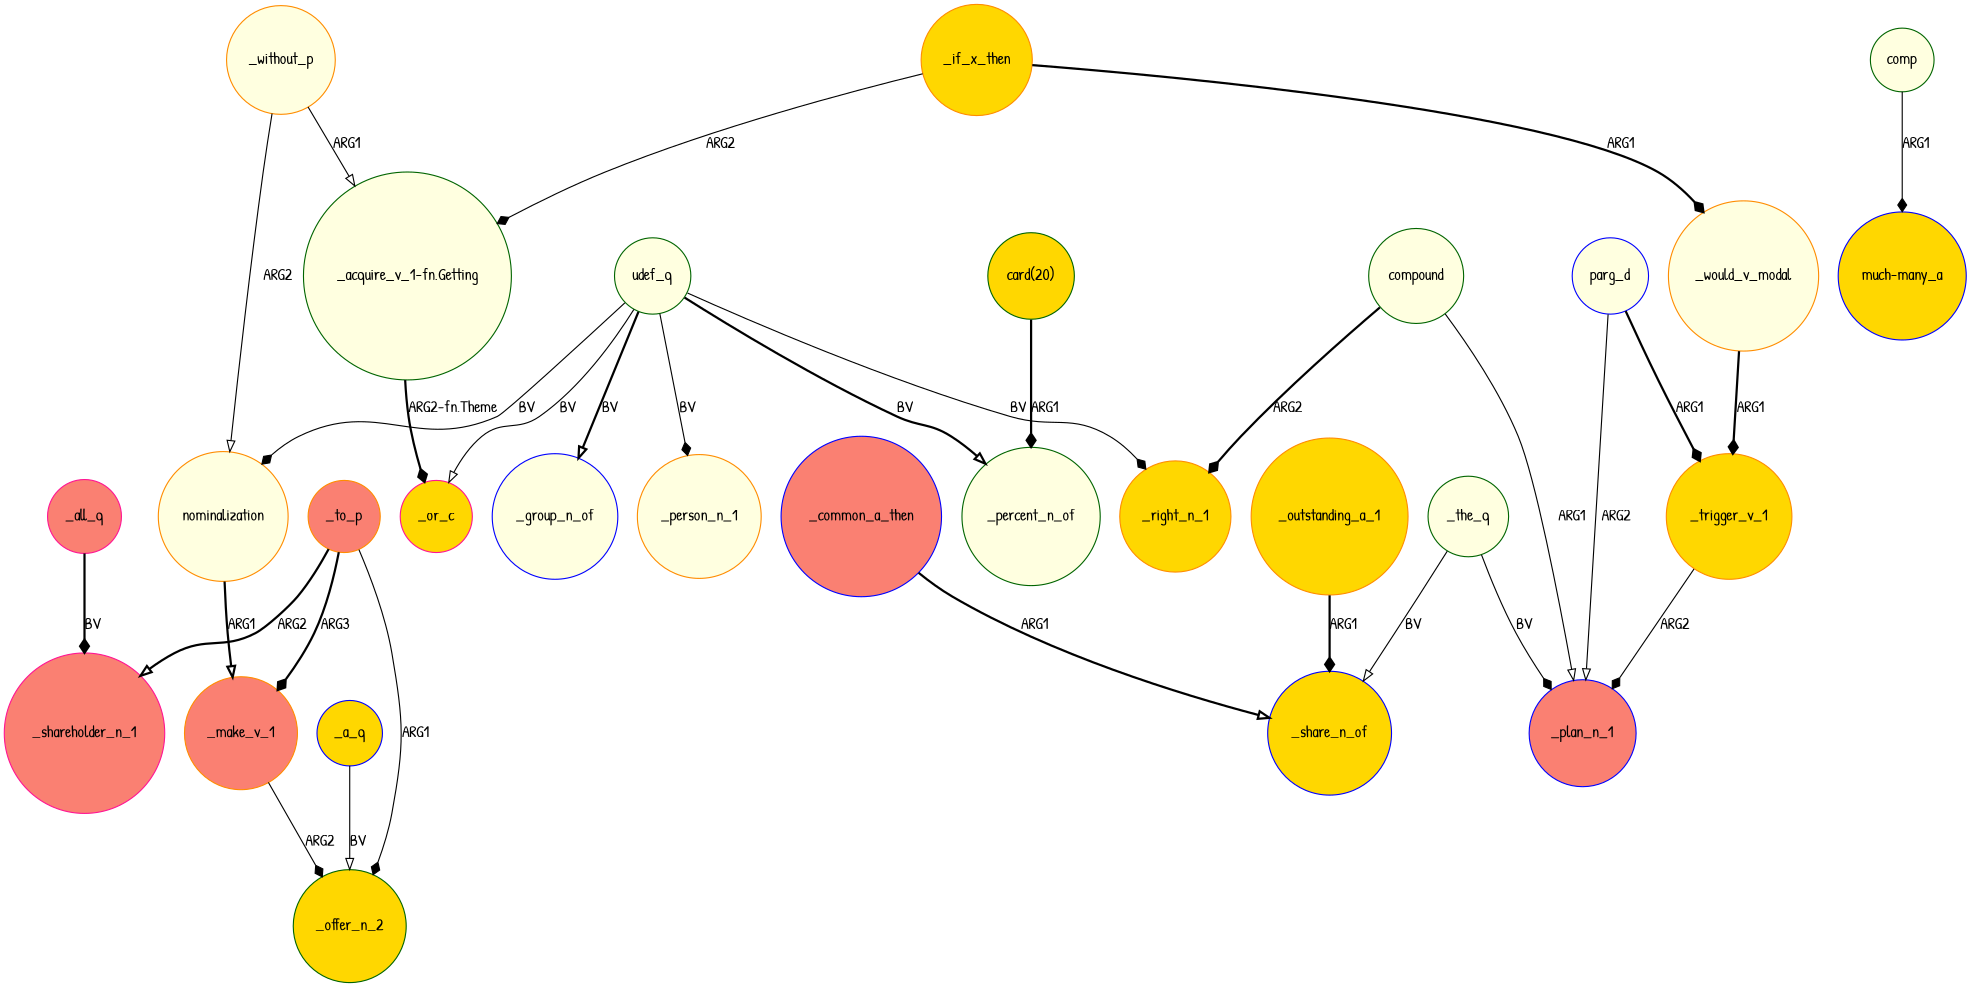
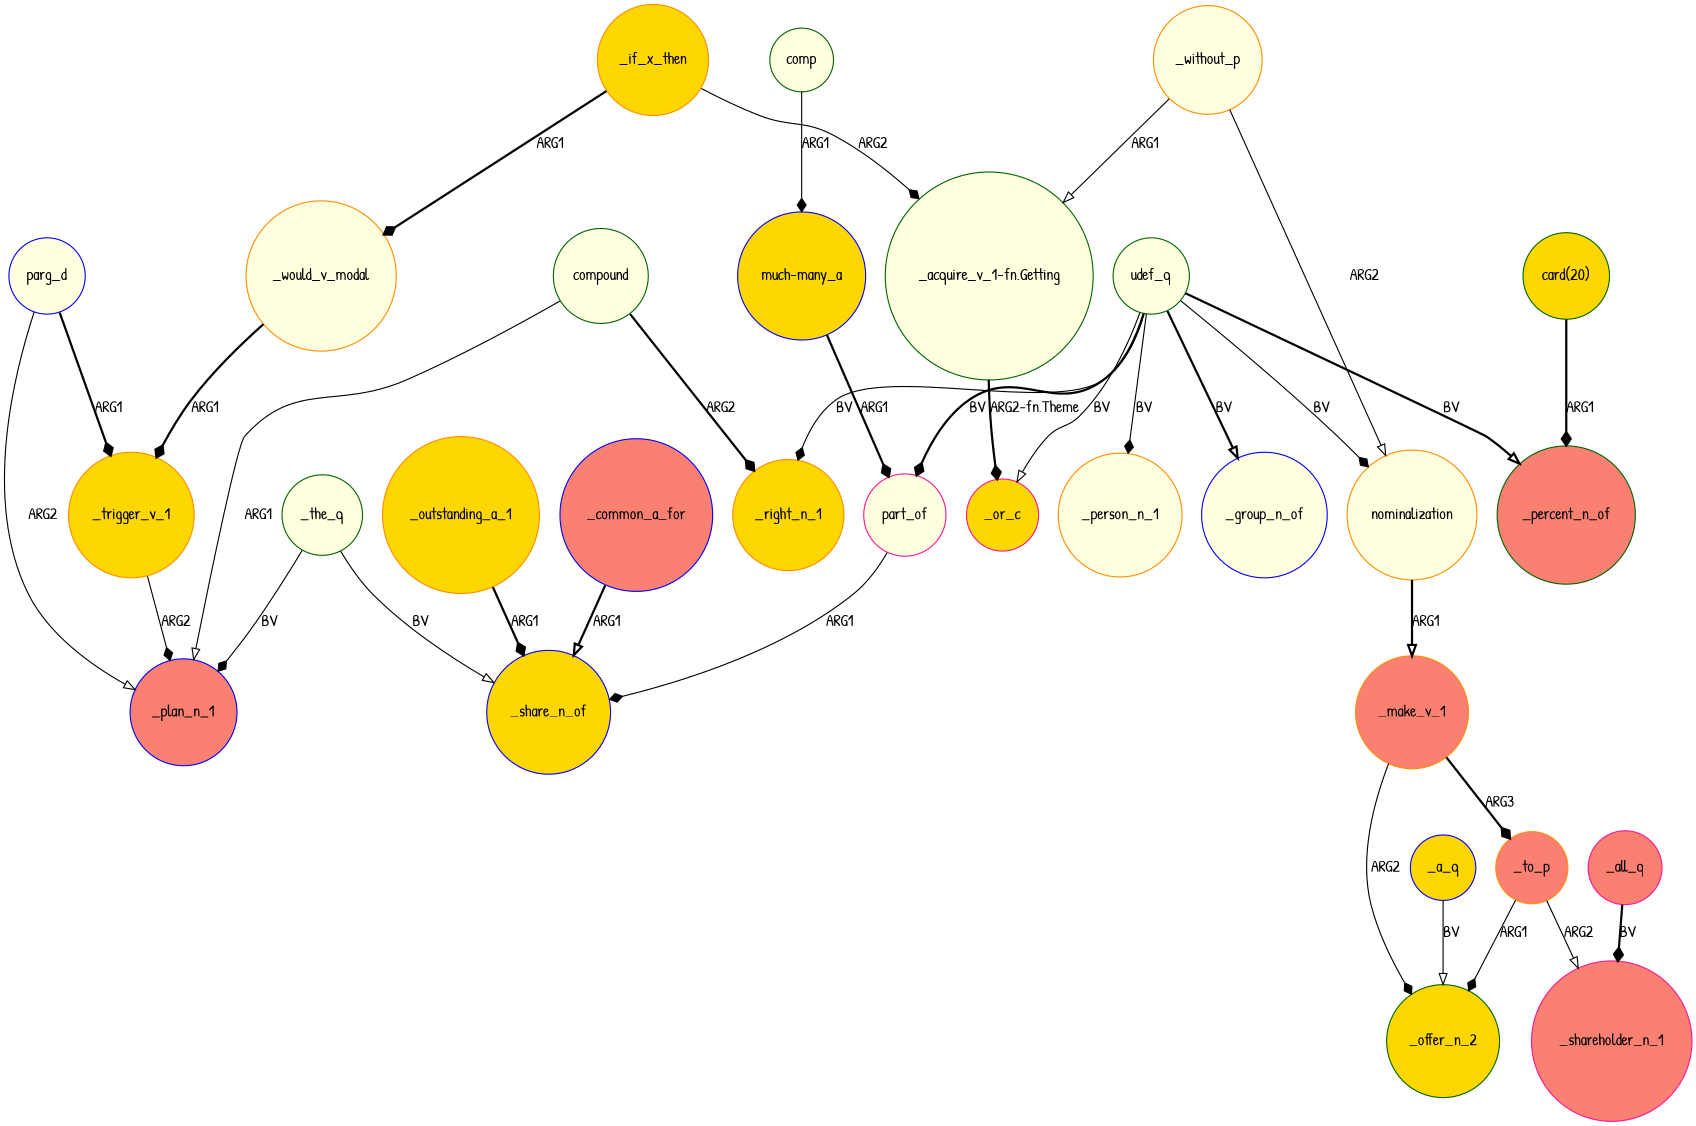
node "part_of": added
node "_common_a_then": label "_common_a_then" -> "_common_a_for"
node "_percent_n_of": fillcolor lightyellow -> salmon
edge "_to_p" -> "_make_v_1": reversed
edge "_to_p" -> "_shareholder_n_1": style bold -> solid
